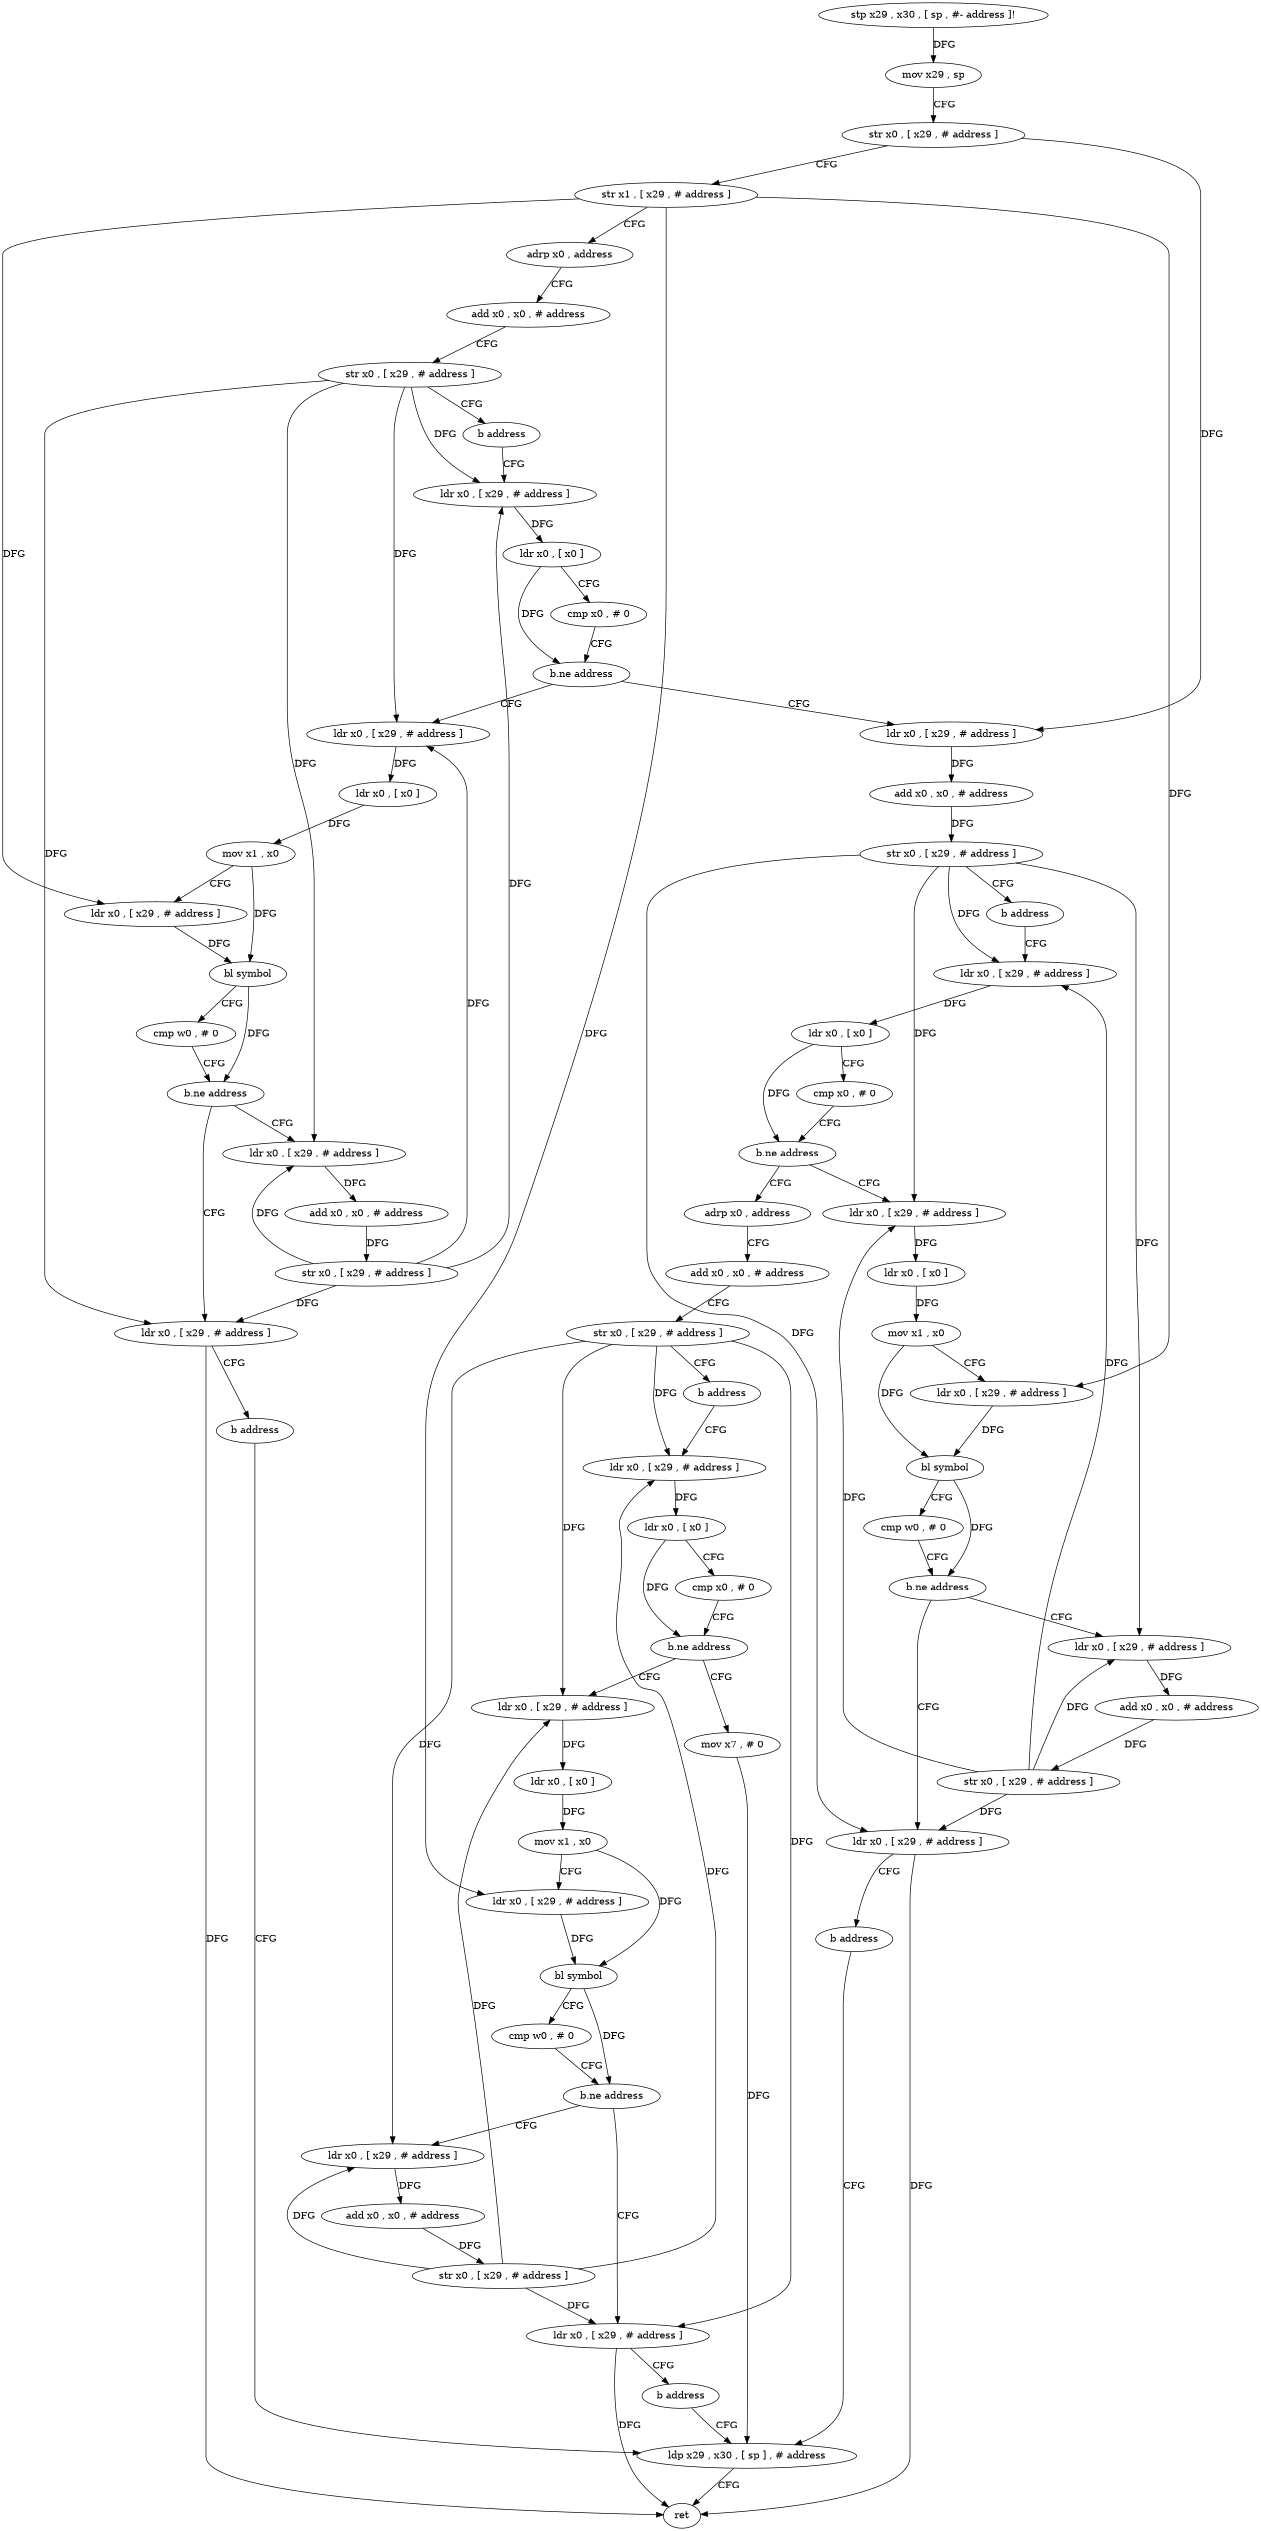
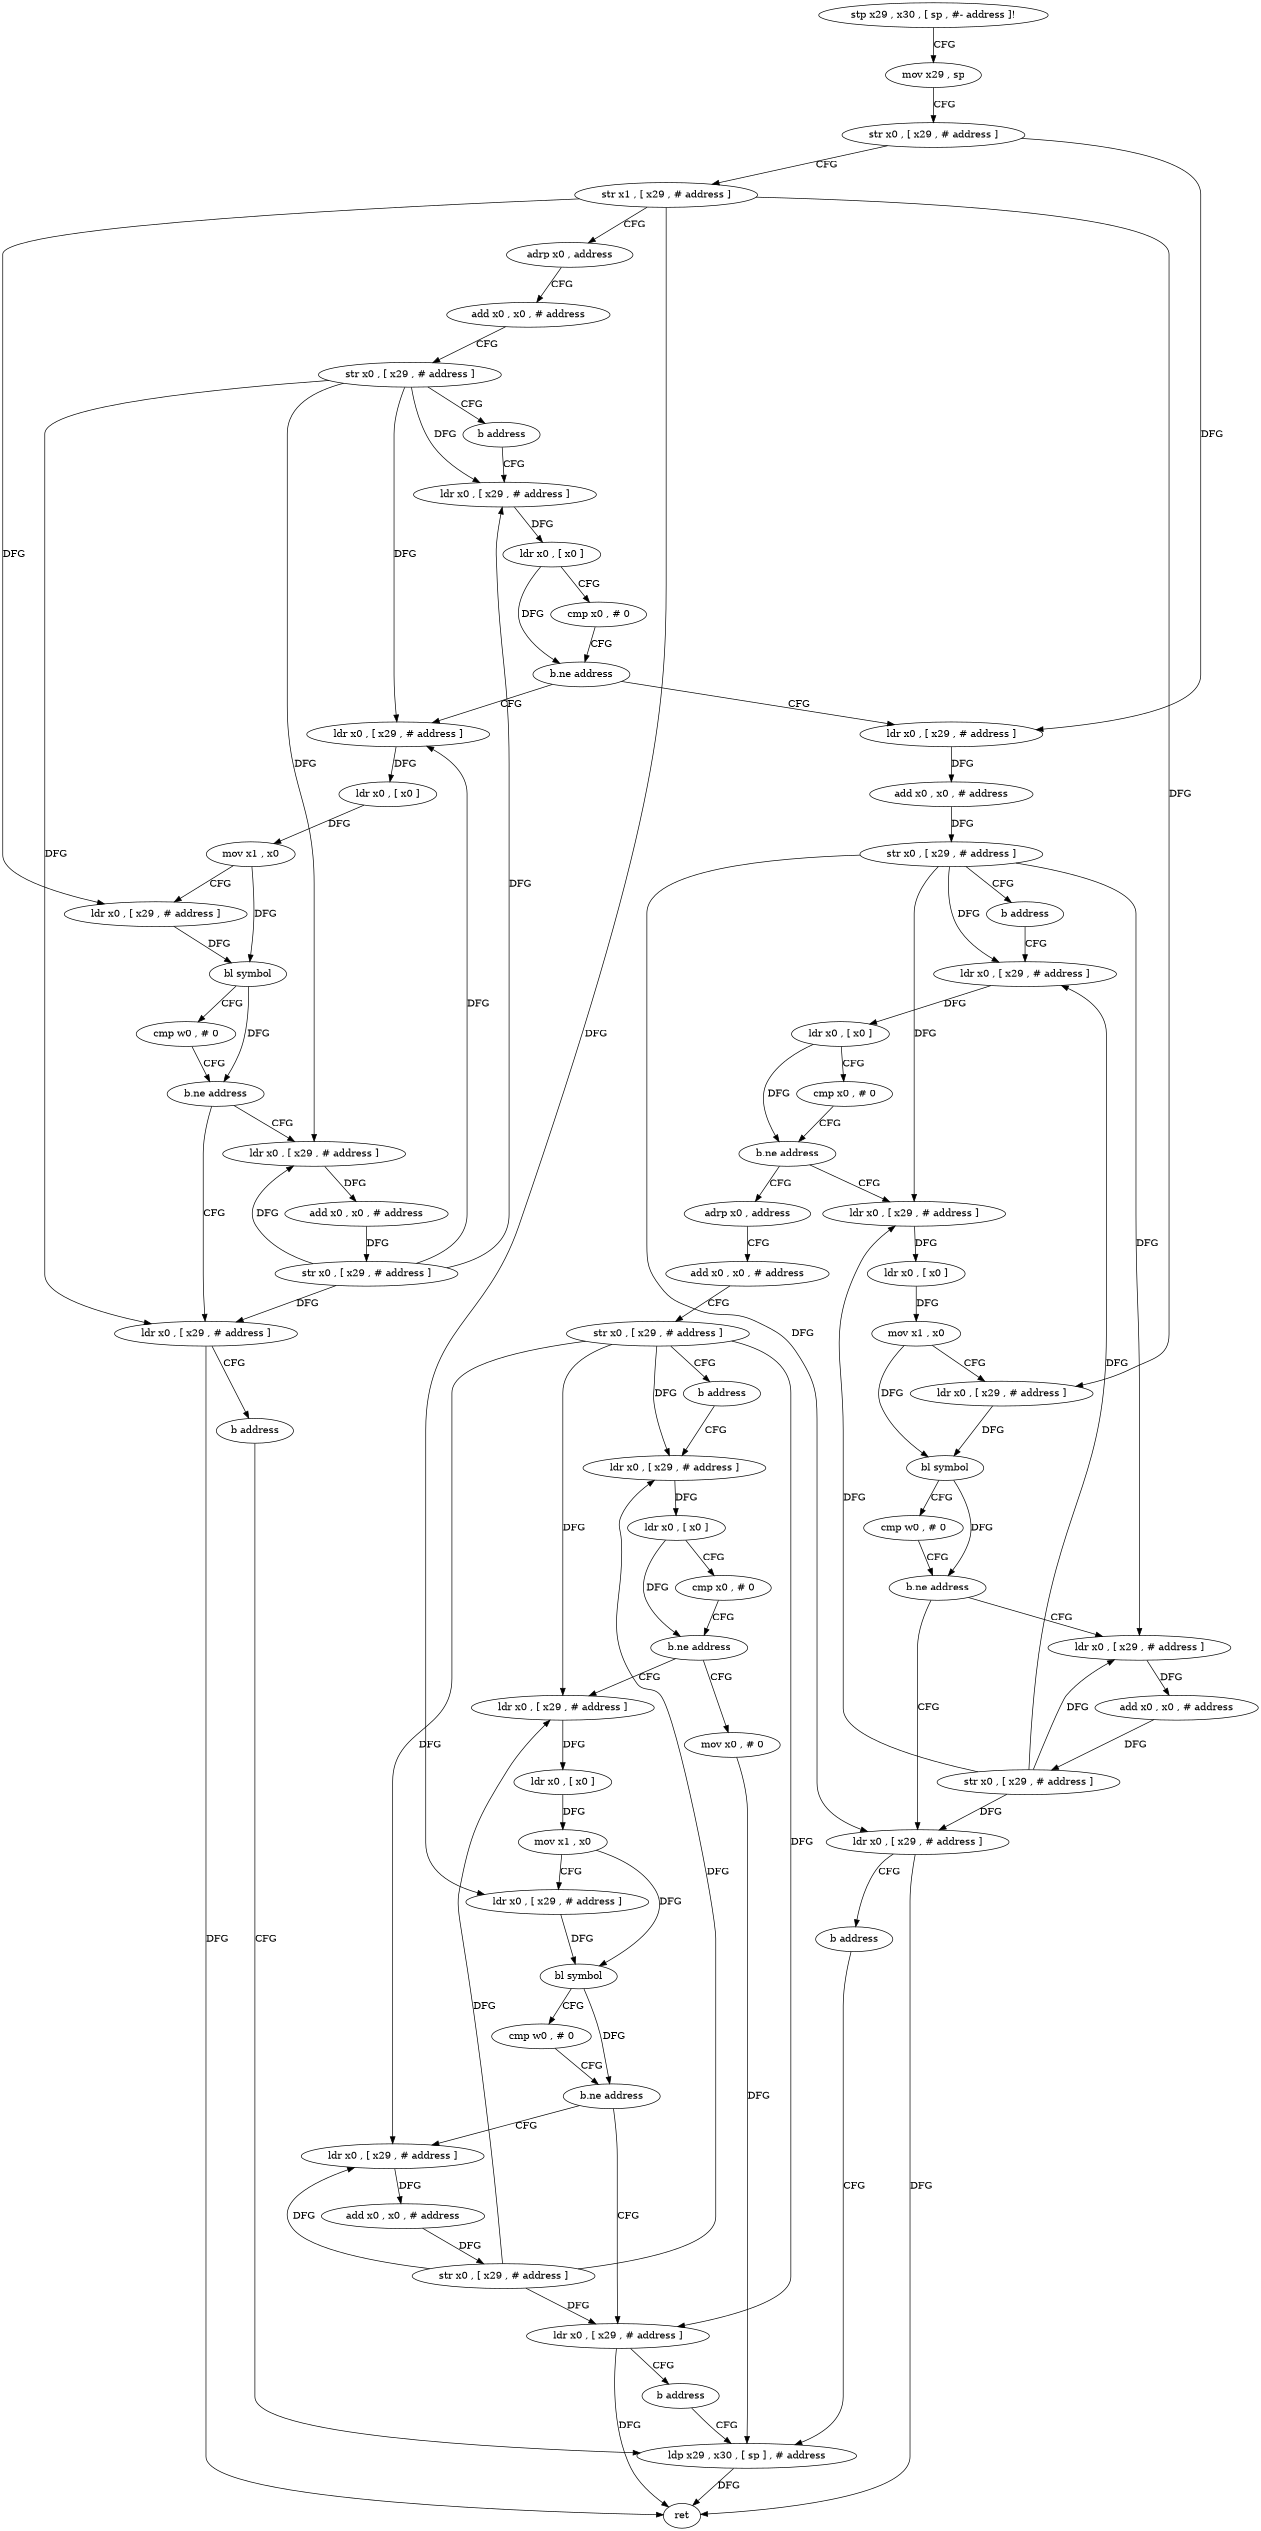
edge "stp x29 , x30 , [ sp , #- address ]!" -> "mov x29 , sp": label "DFG" -> "CFG"
node "mov x7 , # 0": label "mov x7 , # 0" -> "mov x0 , # 0"
edge "ldp x29 , x30 , [ sp ] , # address" -> "ret": label "CFG" -> "DFG"
